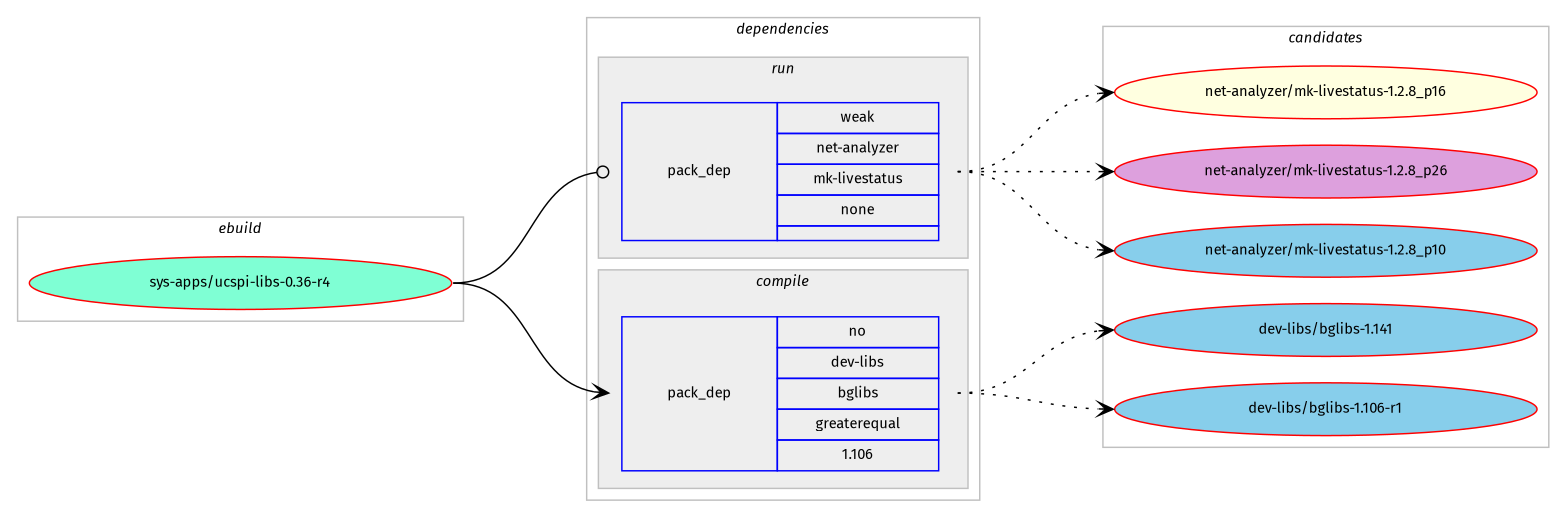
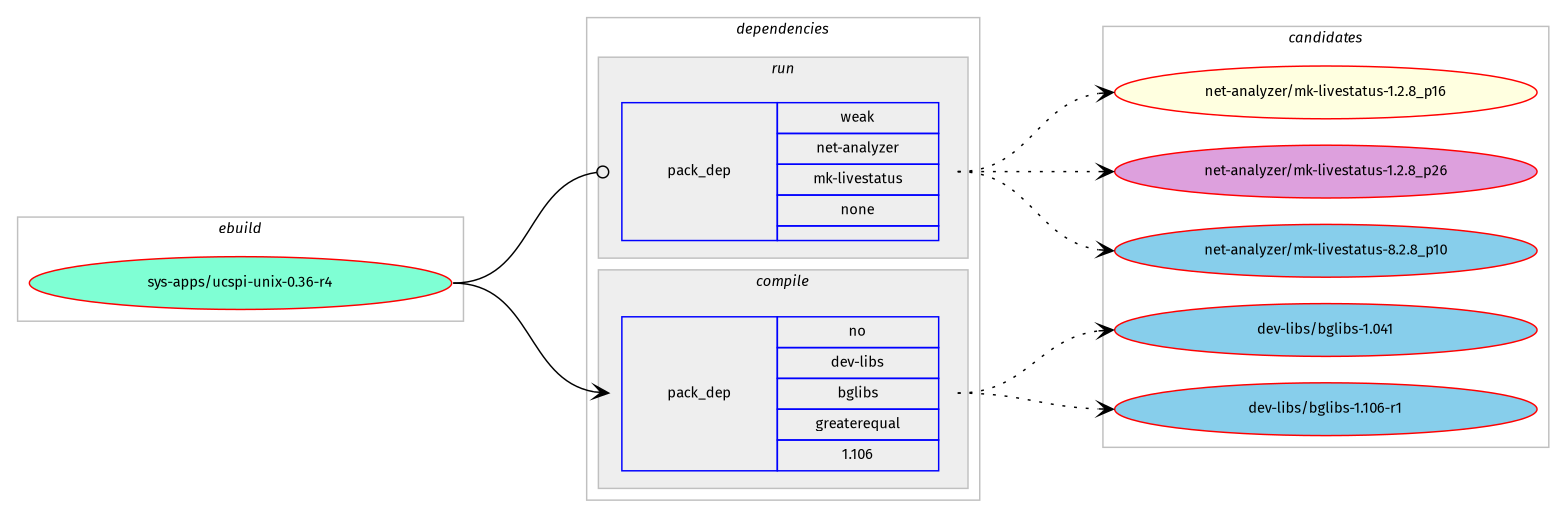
node "net-analyzer/mk-livestatus-1.2.8_p10": label "net-analyzer/mk-livestatus-1.2.8_p10" -> "net-analyzer/mk-livestatus-8.2.8_p10"
node "sys-apps/ucspi-libs-0.36-r4": label "sys-apps/ucspi-libs-0.36-r4" -> "sys-apps/ucspi-unix-0.36-r4"
node "dev-libs/bglibs-1.141": label "dev-libs/bglibs-1.141" -> "dev-libs/bglibs-1.041"
